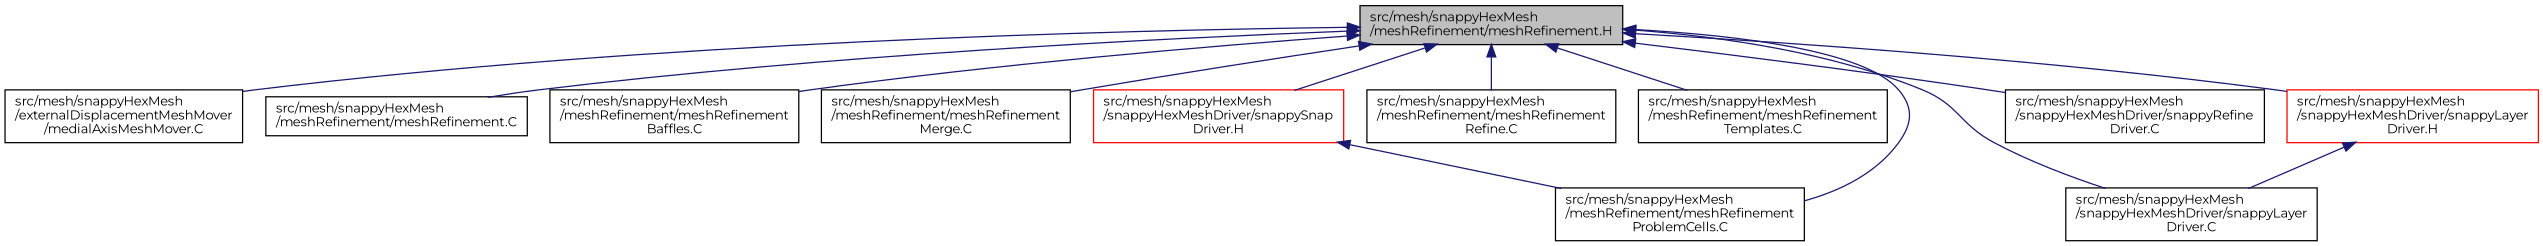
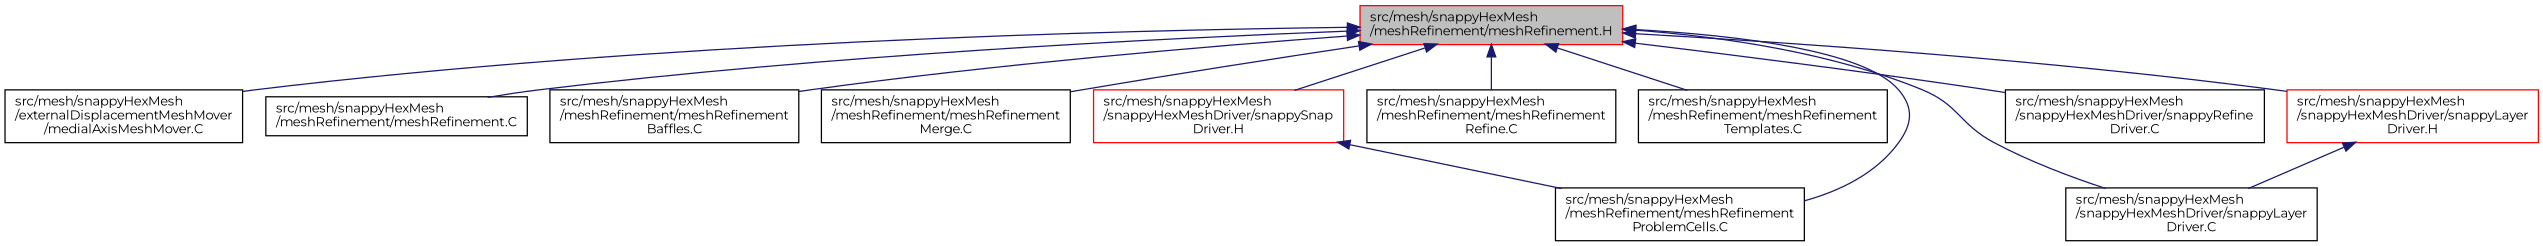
node "src/mesh/snappyHexMesh /meshRefinement/meshRefinement.H": color black -> red
